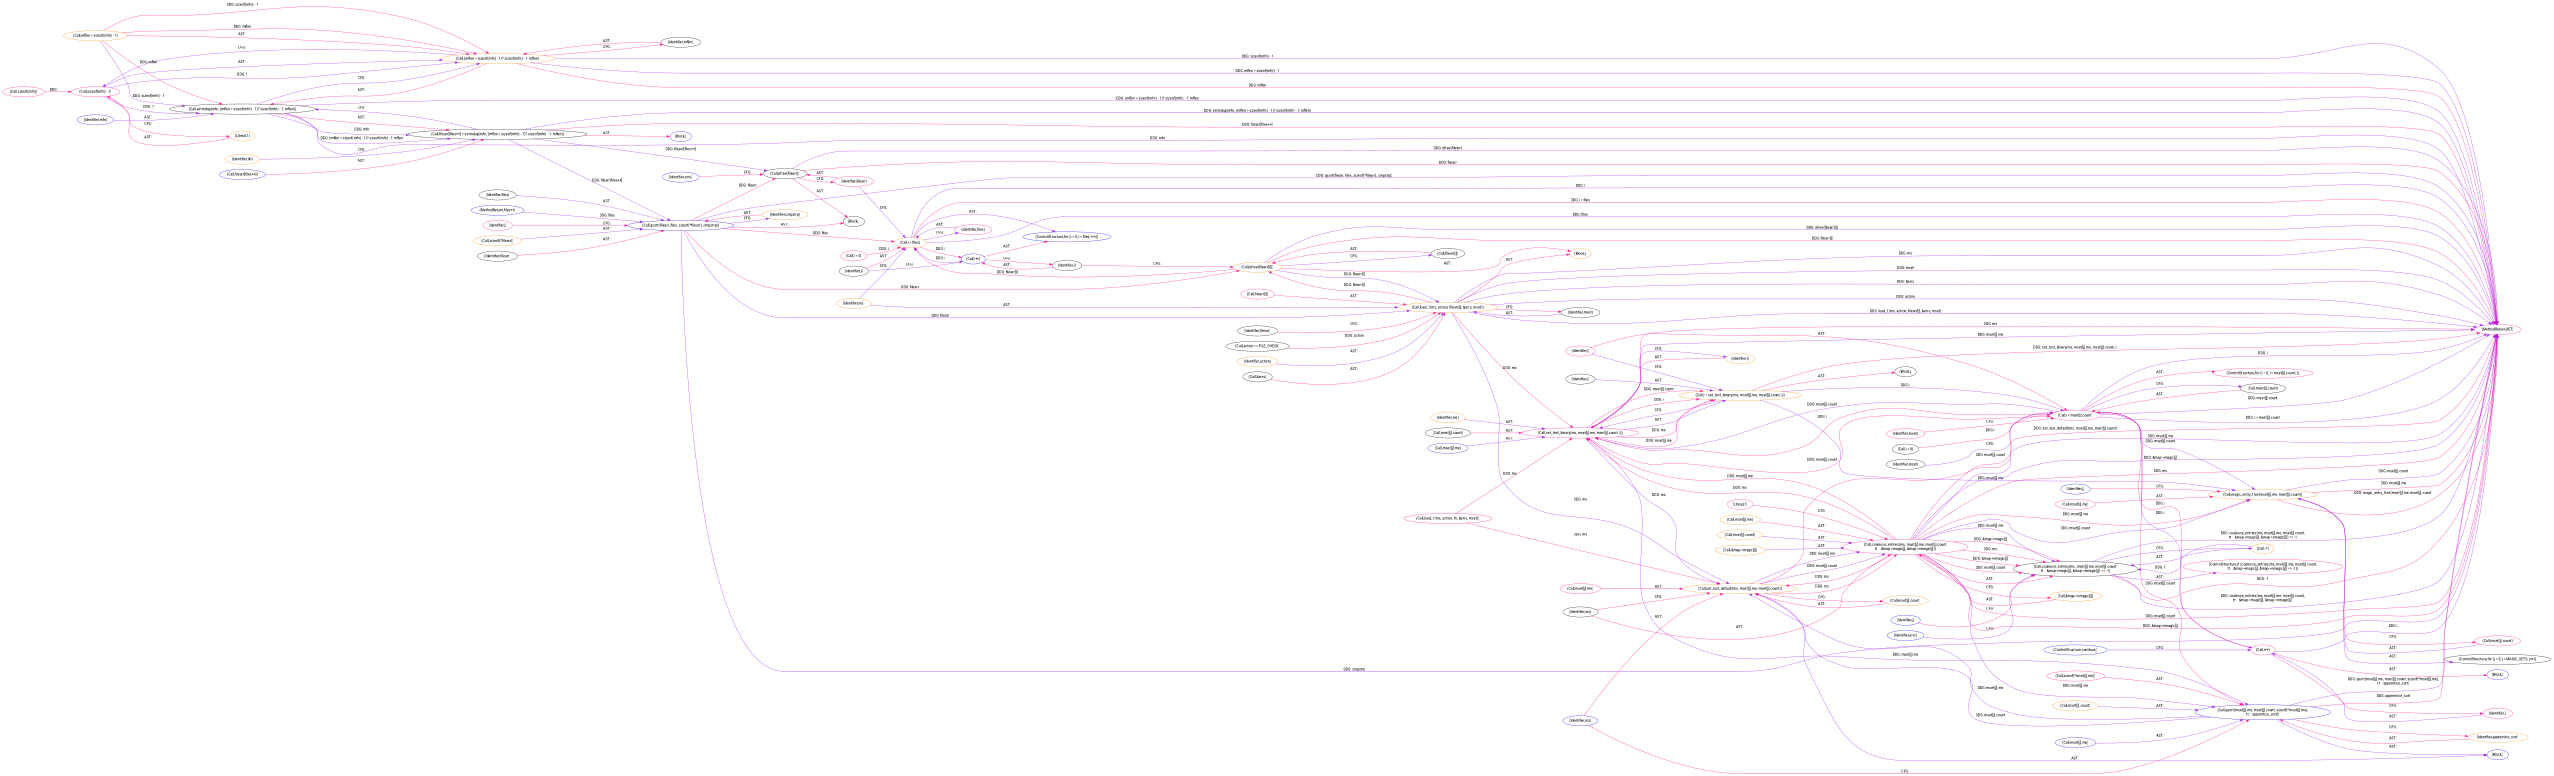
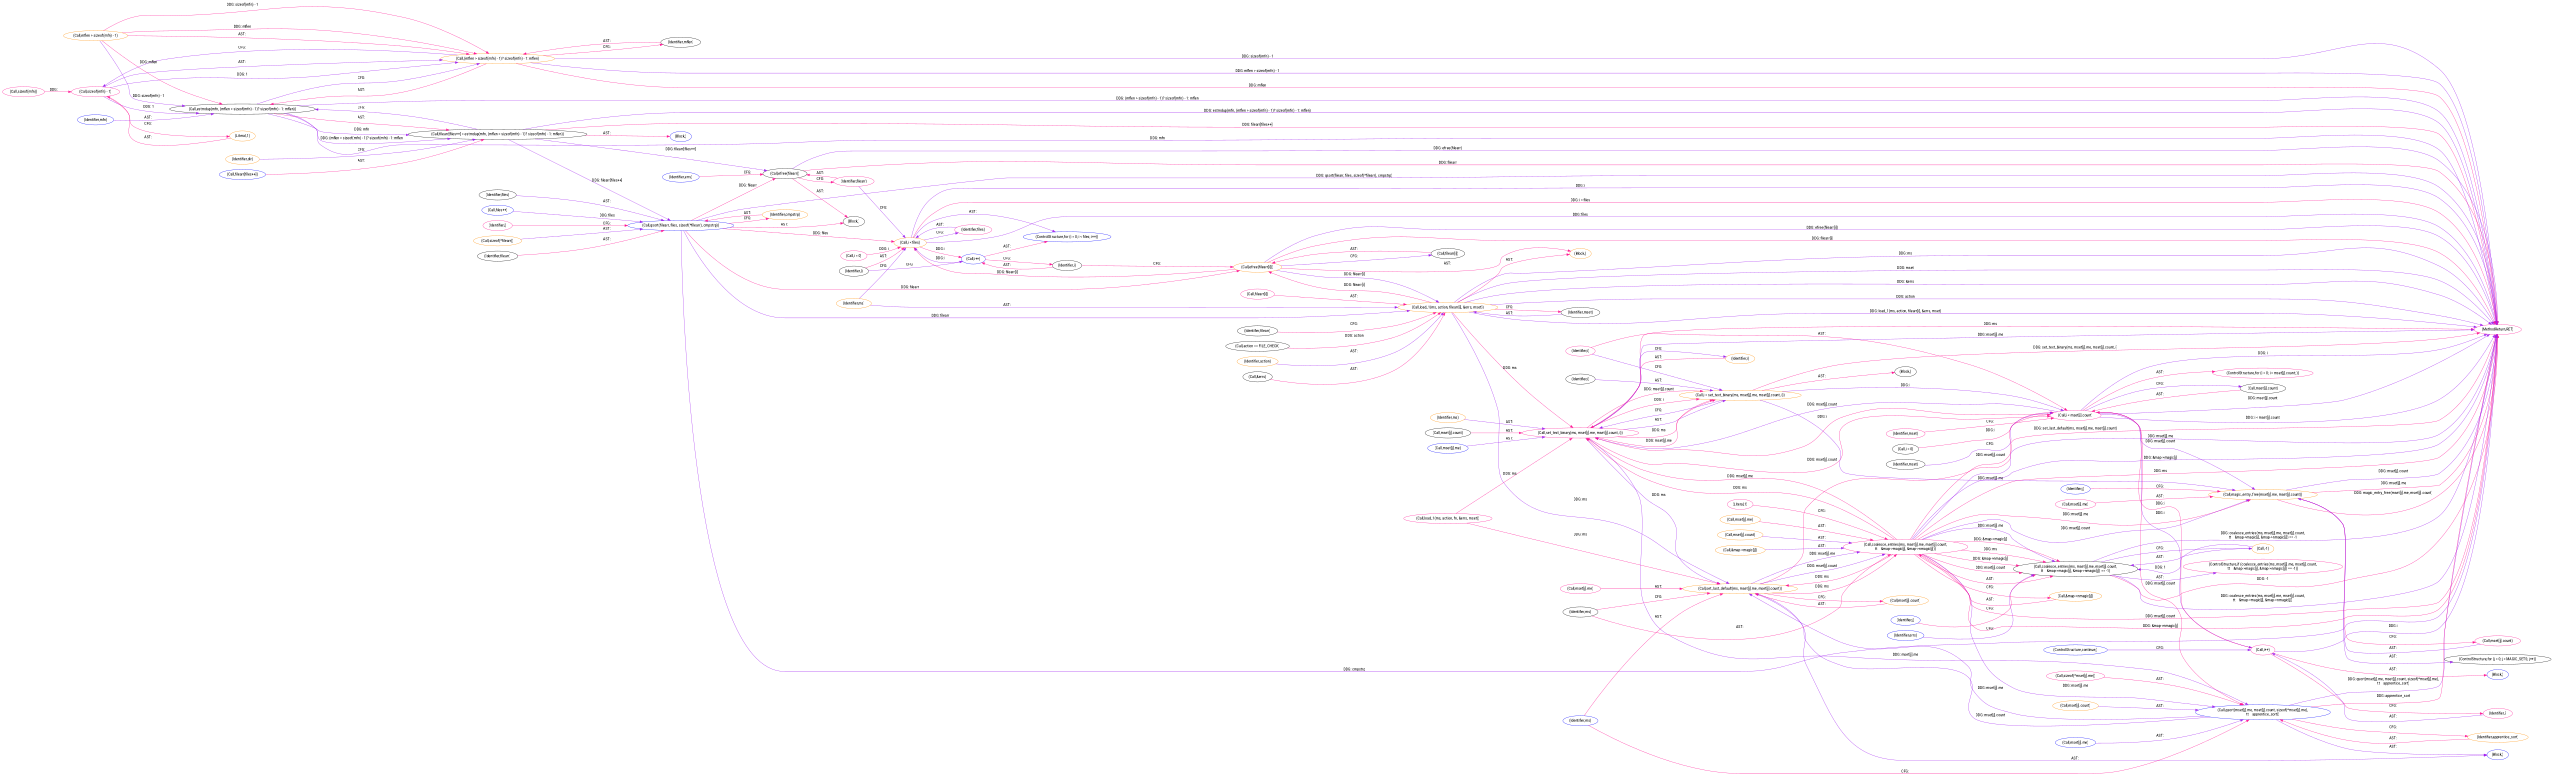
node "(MethodReturn,files++)": label "(MethodReturn,files++)" -> "(Call,files++)"
edge "(Call,qsort(filearr, files, sizeof(*filearr), cmpstrp))" -> "(Identifier,cmpstrp)": color purple -> deeppink
